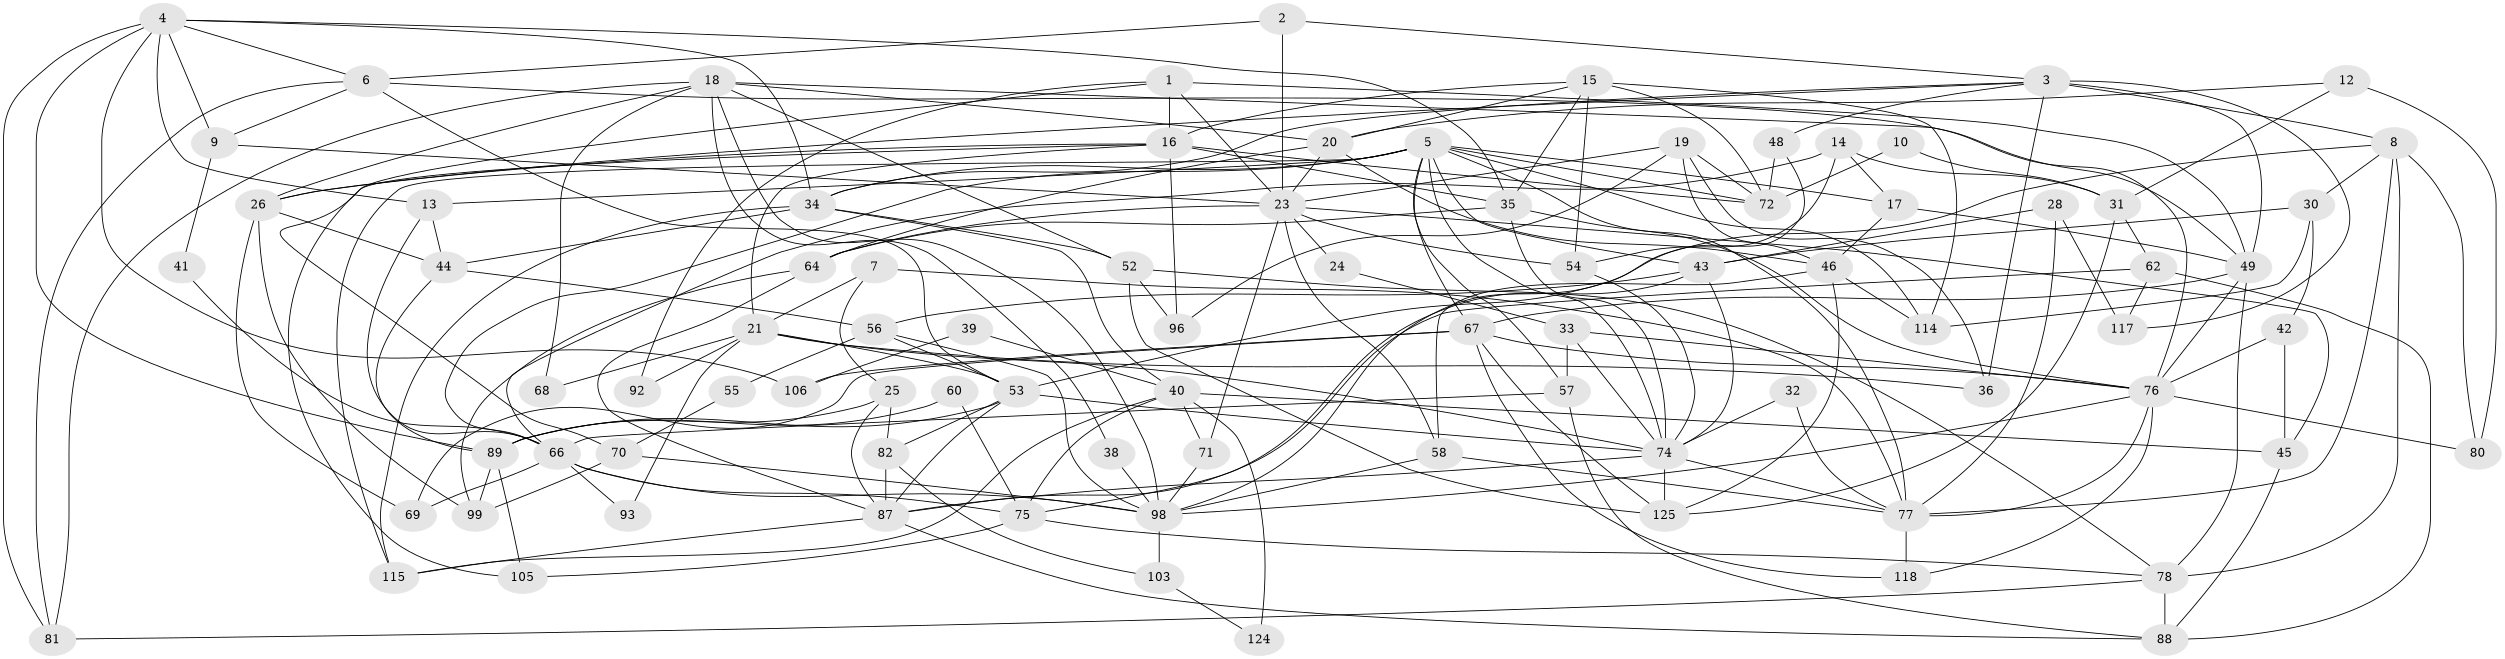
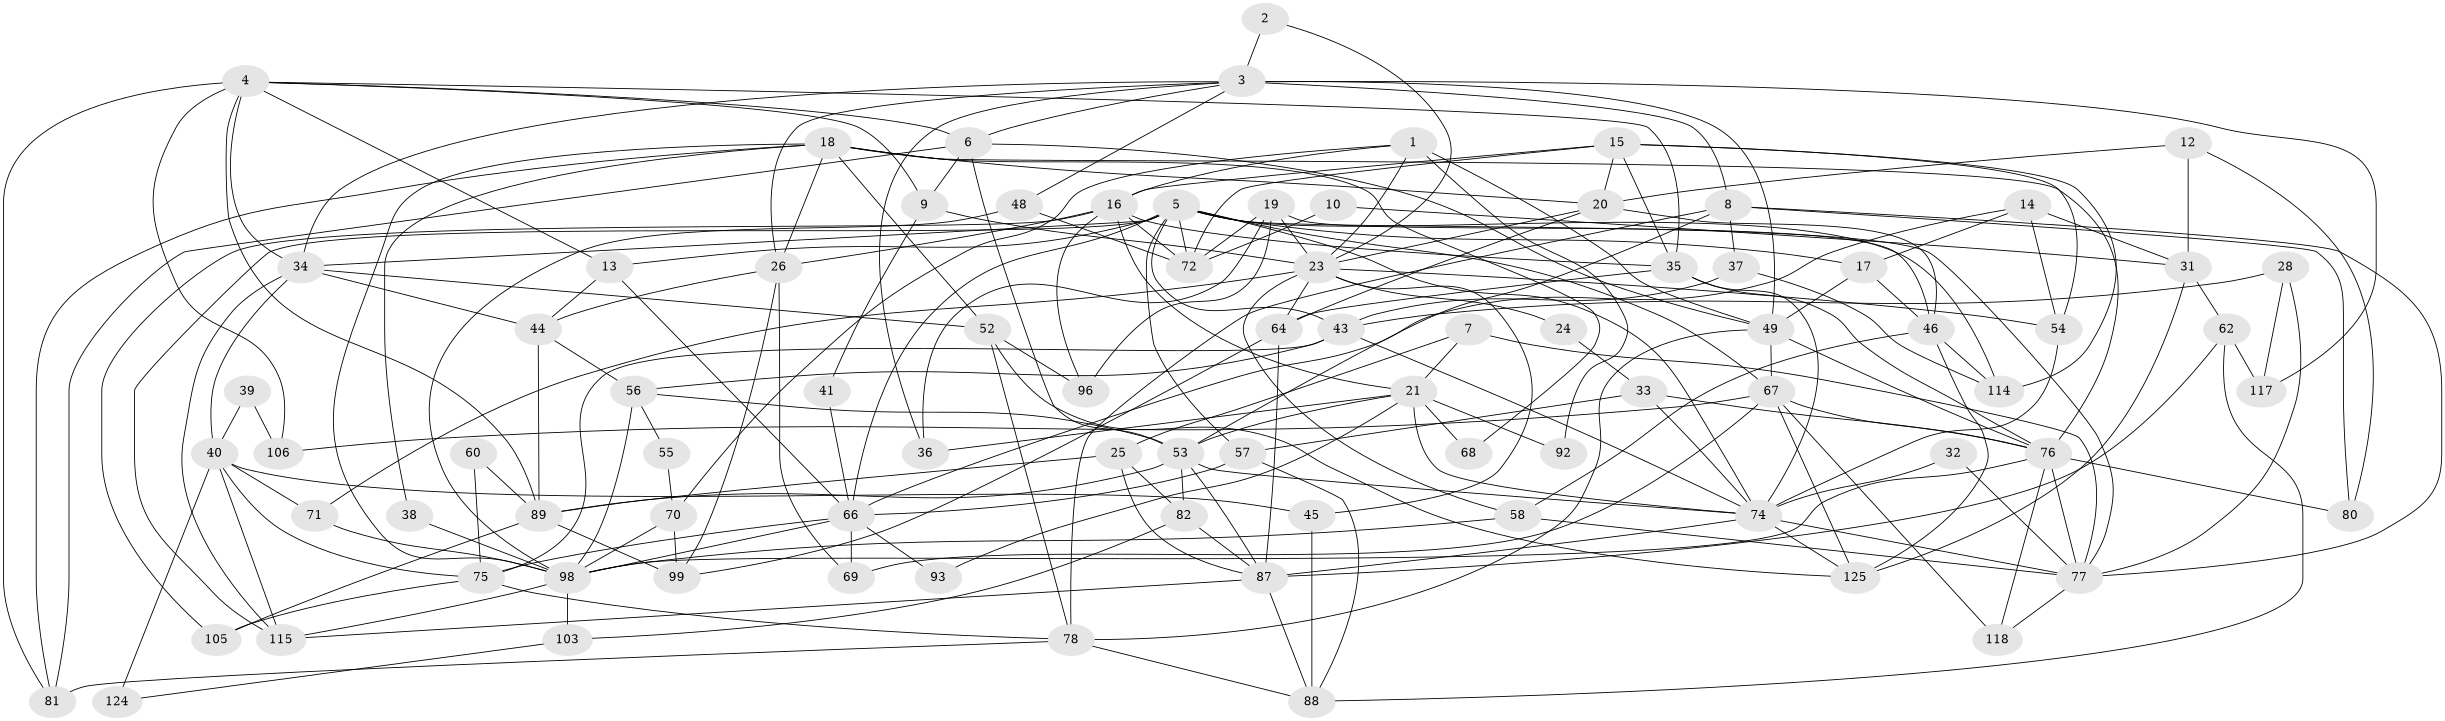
edge "2" -- "6": now "3" -- "6"
node "30": label "30" -> "37"
node "42": removed
edge "98" -- "115": added
